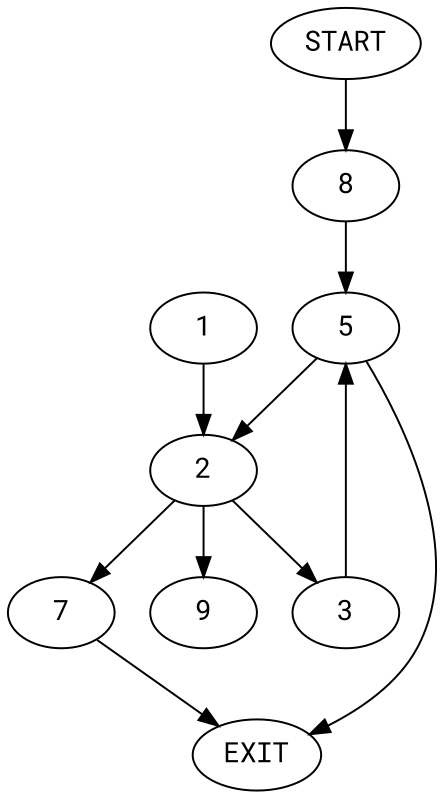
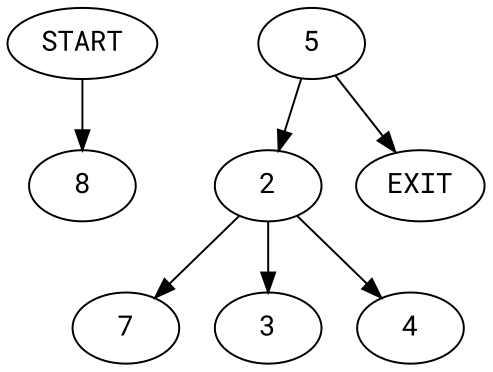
edge "8" -> "5": removed
node "1": removed
edge "3" -> "5": removed
node "9": label "9" -> "4"
edge "7" -> "EXIT": removed
